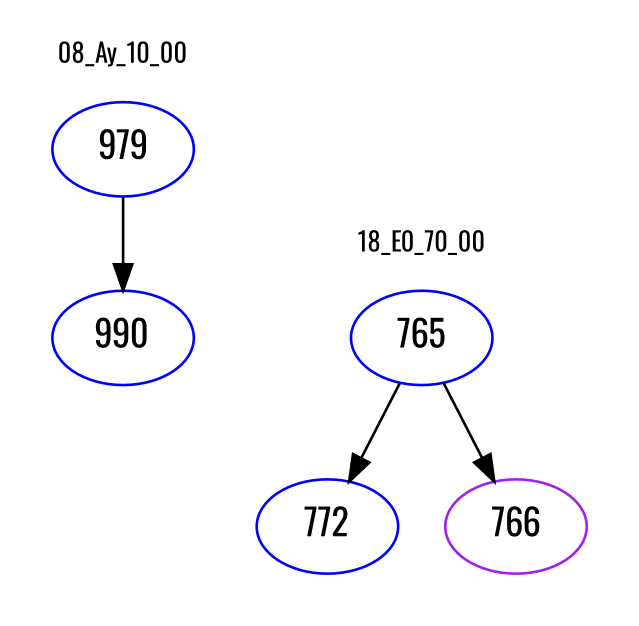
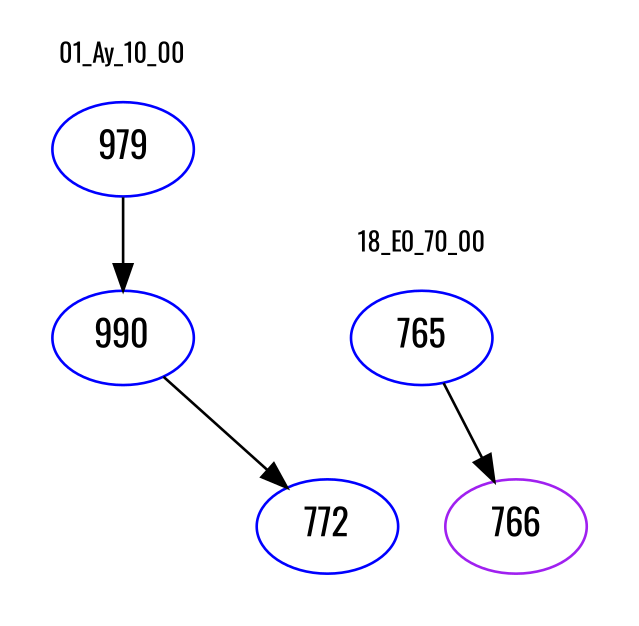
cluster "08_Ay_10_00": label "08_Ay_10_00" -> "01_Ay_10_00"
edge "765" -> "772": now "990" -> "772"
